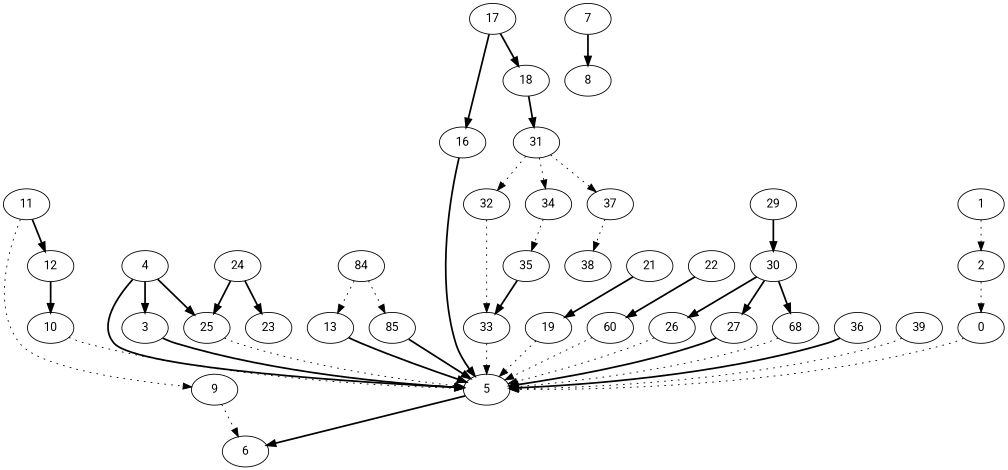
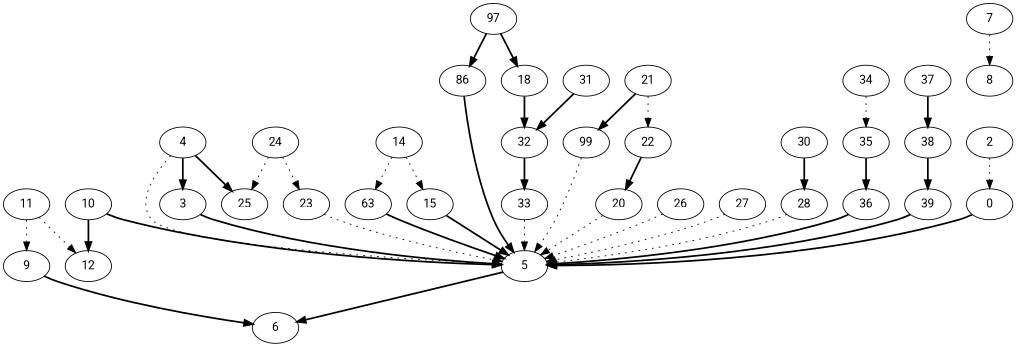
node "17": label "17" -> "97"
edge "7" -> "8": style bold -> dotted
edge "18" -> "31": now "18" -> "32"
edge "21" -> "22": added
node "16": label "16" -> "86"
edge "31" -> "34": removed
edge "38" -> "39": added
edge "31" -> "32": style dotted -> bold
edge "31" -> "37": removed
node "29": removed
node "1": removed
edge "11" -> "12": style bold -> dotted
edge "37" -> "38": style dotted -> bold
edge "32" -> "33": style dotted -> bold
node "84": label "84" -> "14"
edge "12" -> "10": reversed
edge "24" -> "25": style bold -> dotted
edge "24" -> "23": style bold -> dotted
edge "35" -> "33": now "35" -> "36"
edge "30" -> "27": removed
edge "30" -> "26": removed
node "13": label "13" -> "63"
node "85": label "85" -> "15"
node "19": label "19" -> "99"
node "60": label "60" -> "20"
node "68": label "68" -> "28"
edge "27" -> "5": style bold -> dotted
edge "25" -> "5": now "23" -> "5"
edge "4" -> "5": style bold -> dotted
edge "10" -> "5": style dotted -> bold
edge "39" -> "5": style dotted -> bold
edge "0" -> "5": style dotted -> bold
edge "9" -> "6": style dotted -> bold
